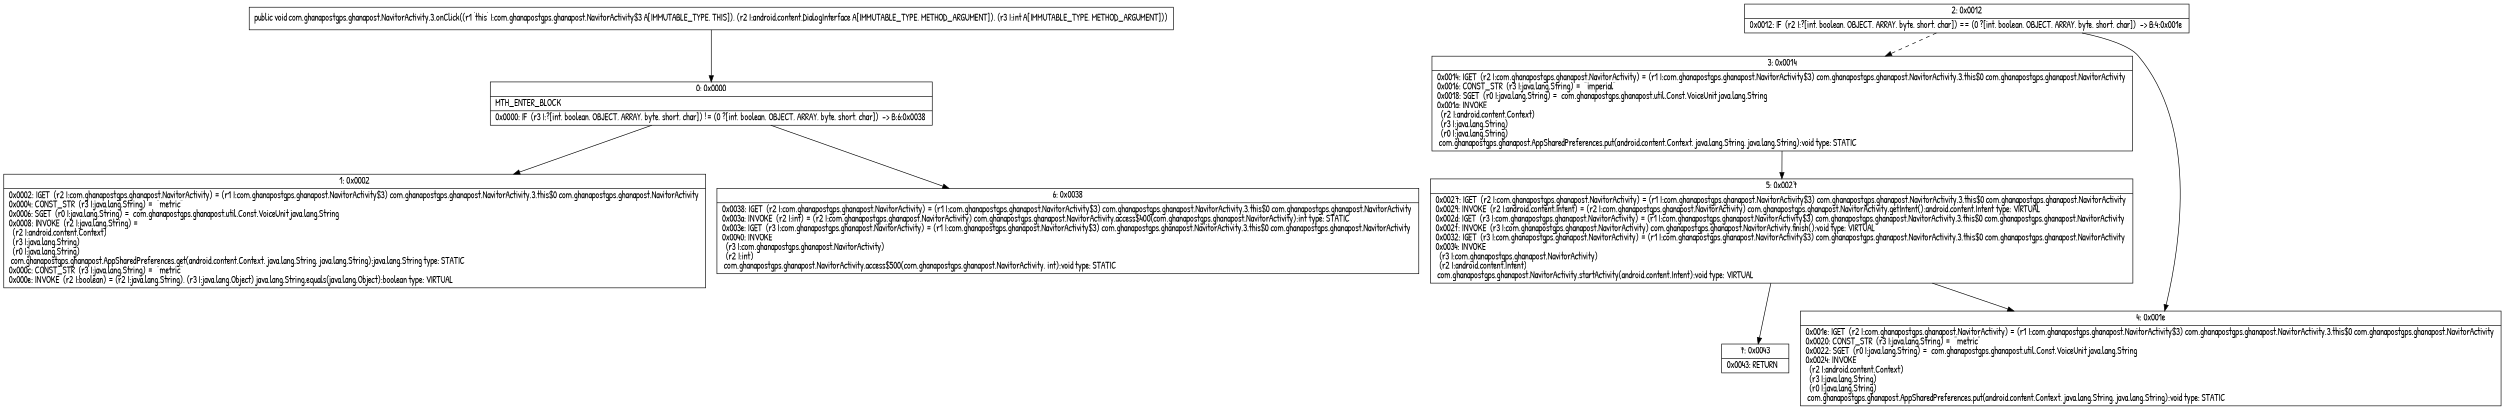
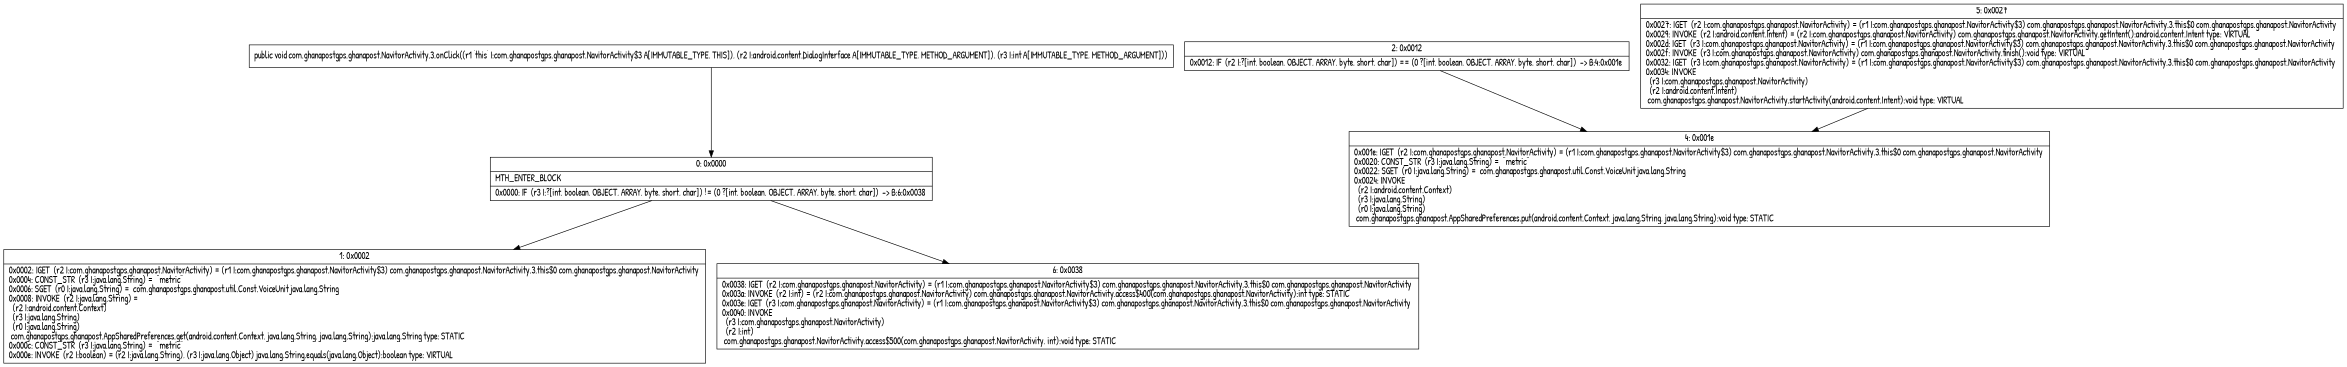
node "3: 0x0014": removed
node "7: 0x0043": removed
